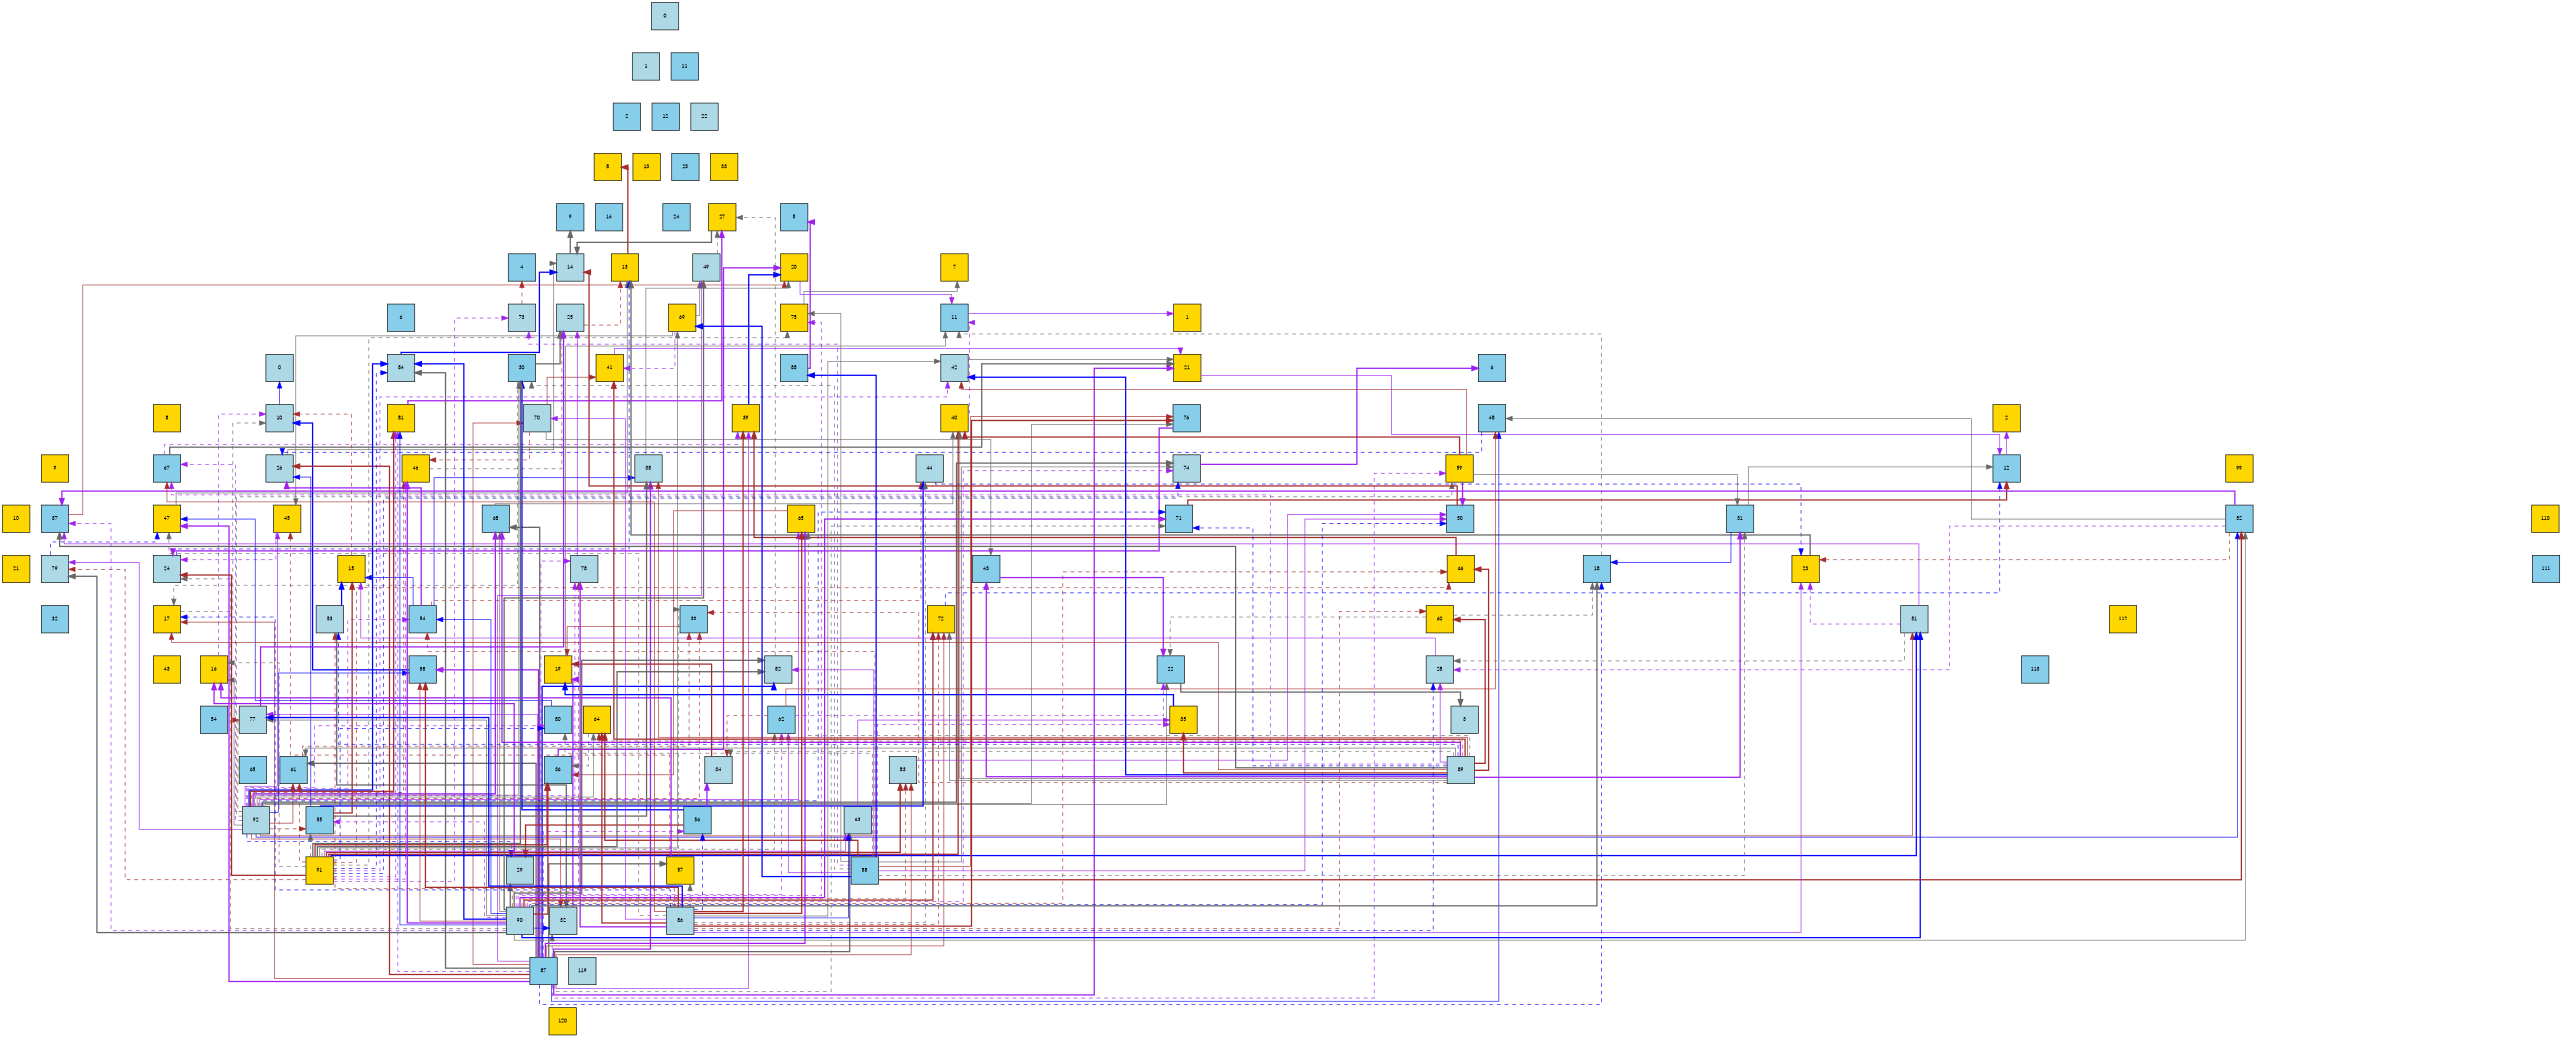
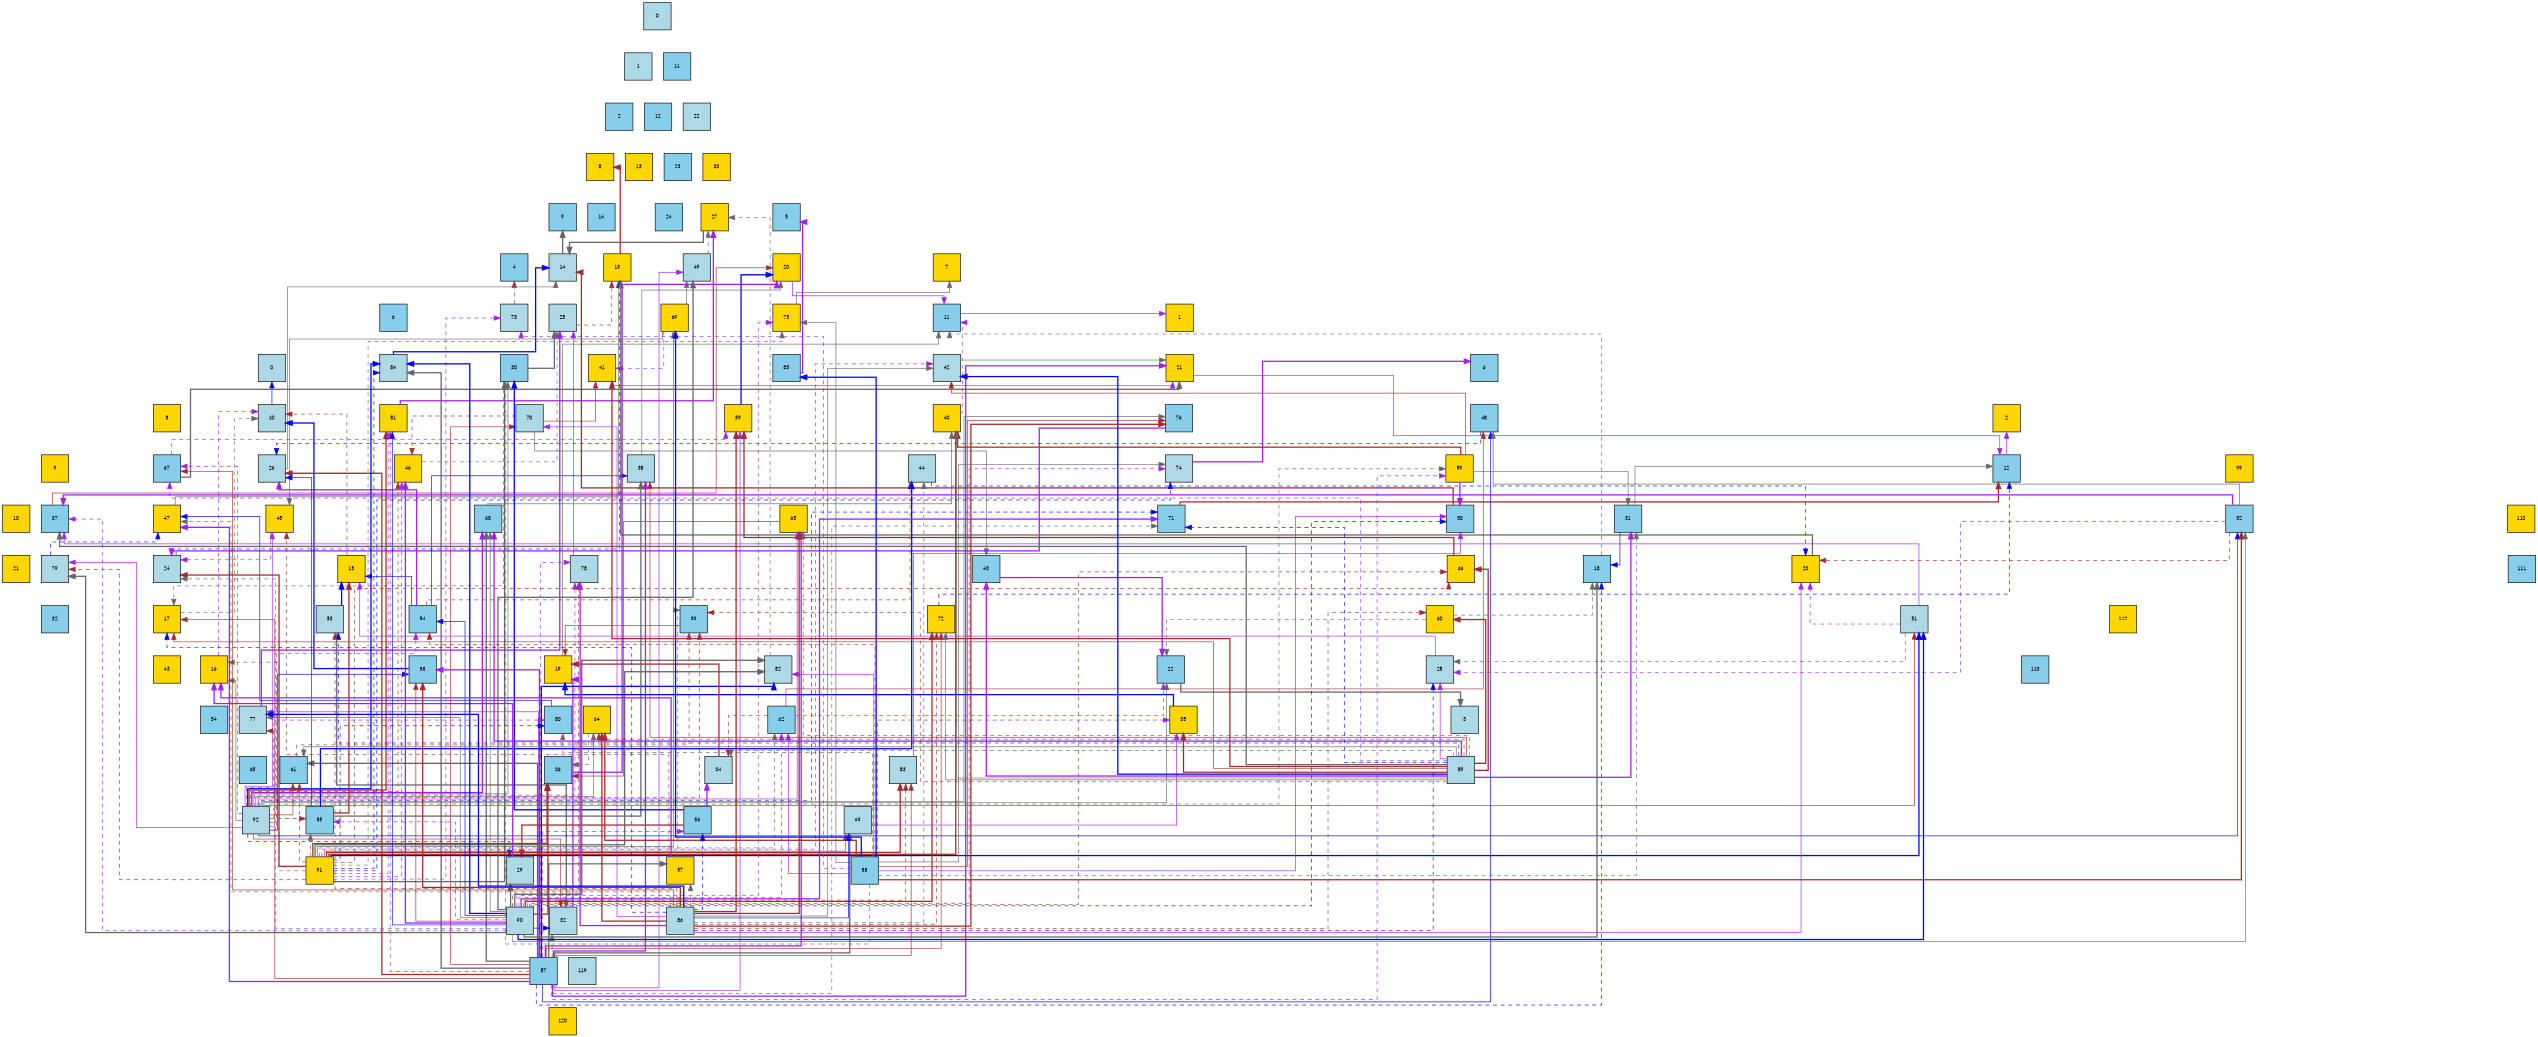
edge "92" -> "74": removed
